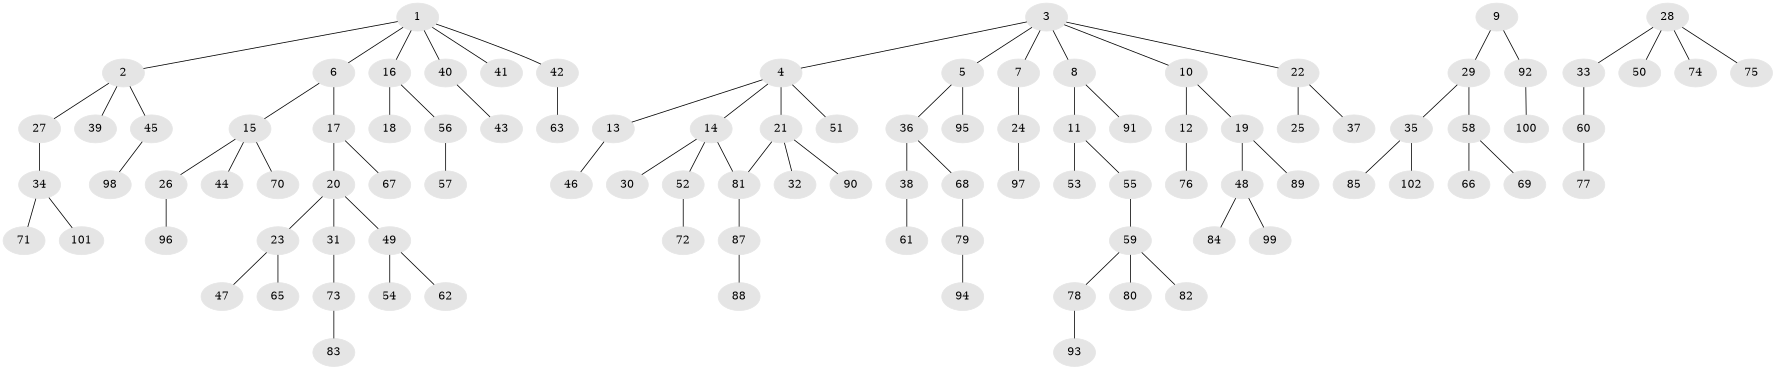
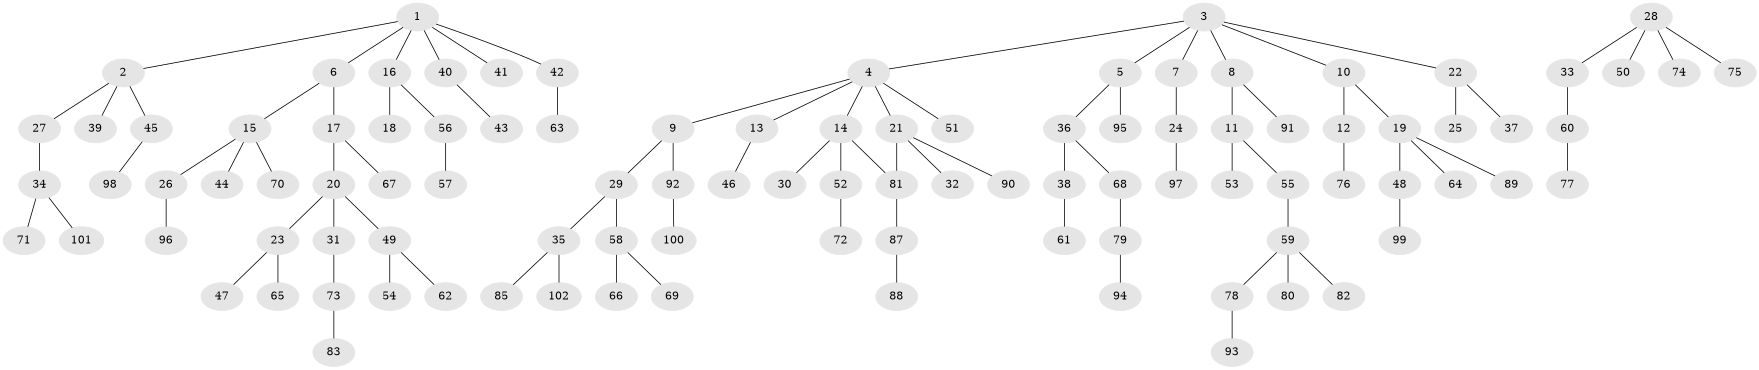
edge "4" -- "9": added
node "64": added
node "84": removed
